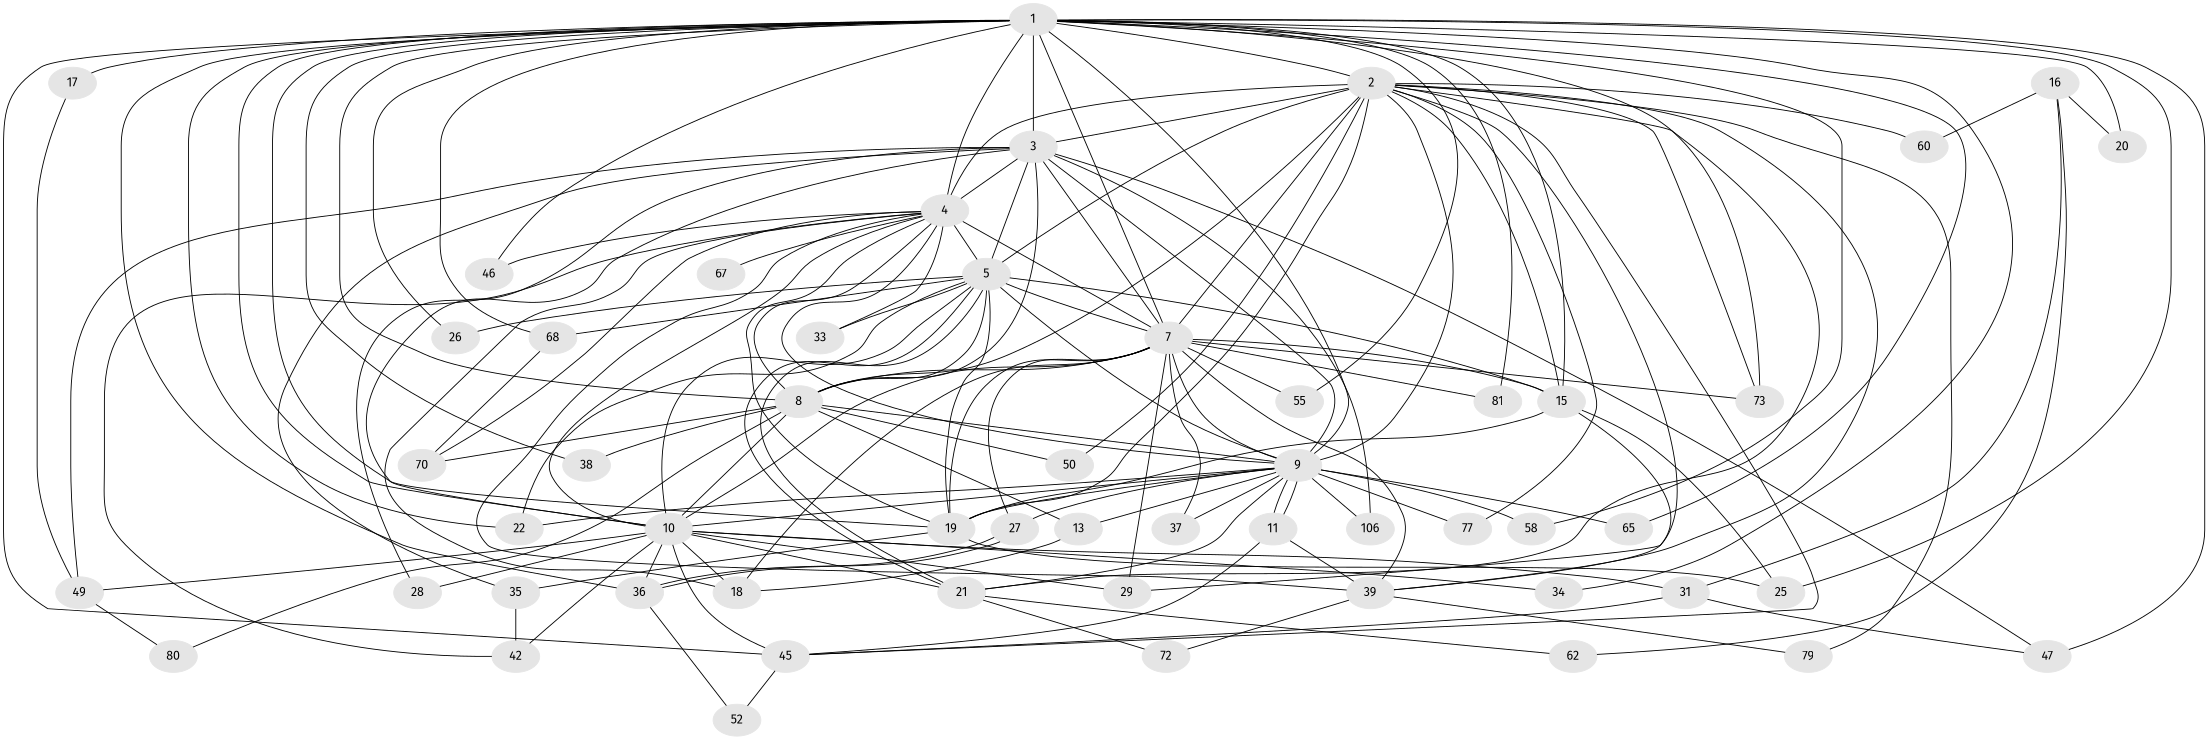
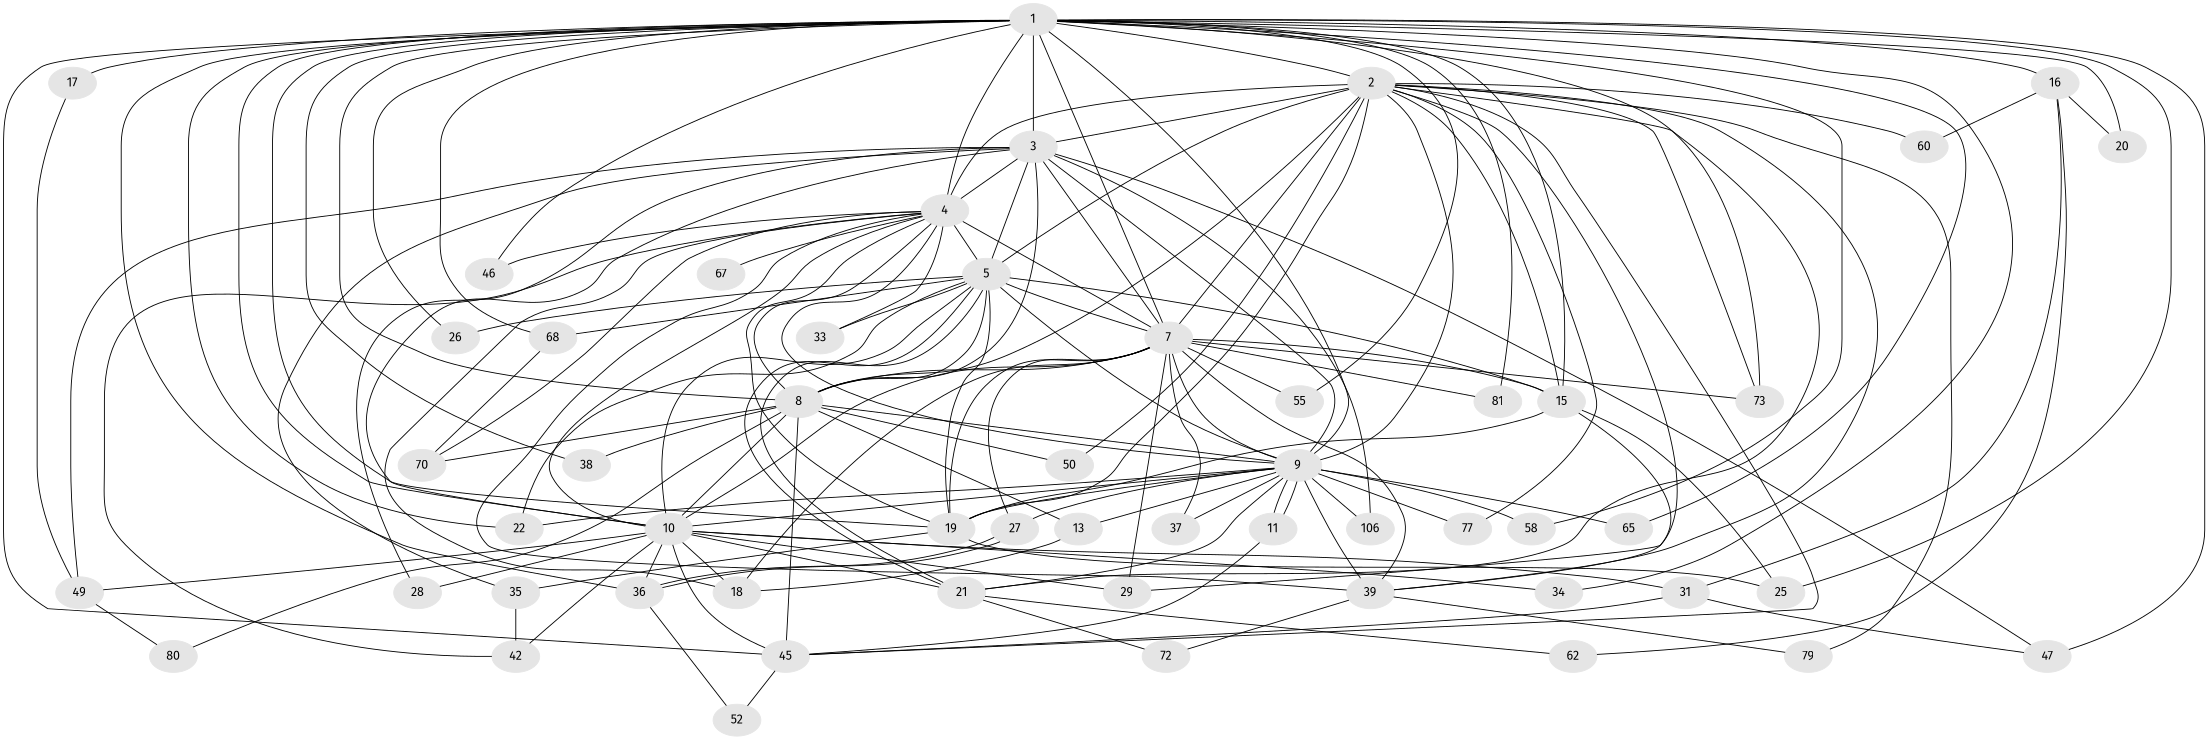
edge "1" -- "16": added
edge "8" -- "45": added
edge "11" -- "39": now "9" -- "39"
